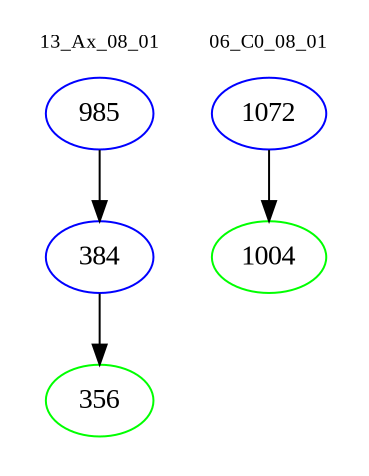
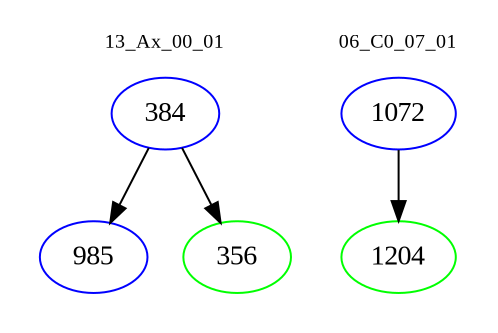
cluster "13_Ax_08_01": label "13_Ax_08_01" -> "13_Ax_00_01"
cluster "06_C0_08_01": label "06_C0_08_01" -> "06_C0_07_01"
edge "985" -> "384": reversed
node "1004": label "1004" -> "1204"
